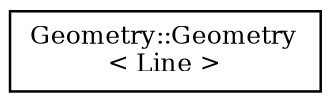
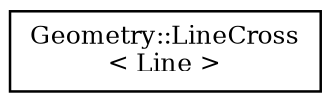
node "Geometry::Geometry < Line >": label "Geometry::Geometry < Line >" -> "Geometry::LineCross < Line >"
